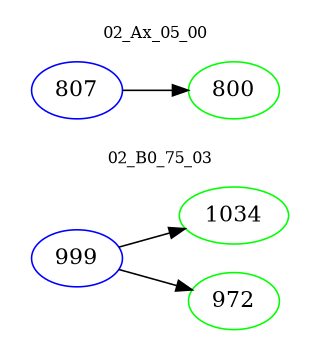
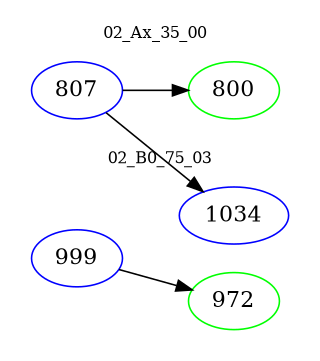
cluster "02_Ax_05_00": label "02_Ax_05_00" -> "02_Ax_35_00"
node "1034": color green -> blue
edge "999" -> "1034": now "807" -> "1034"
